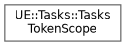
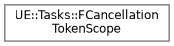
node "UE::Tasks::Tasks TokenScope": label "UE::Tasks::Tasks TokenScope" -> "UE::Tasks::FCancellation TokenScope"
